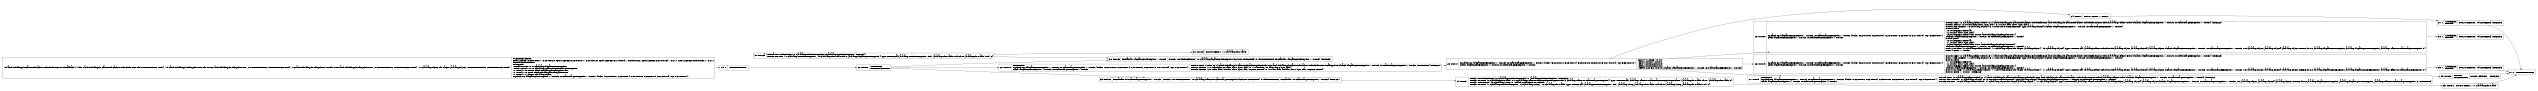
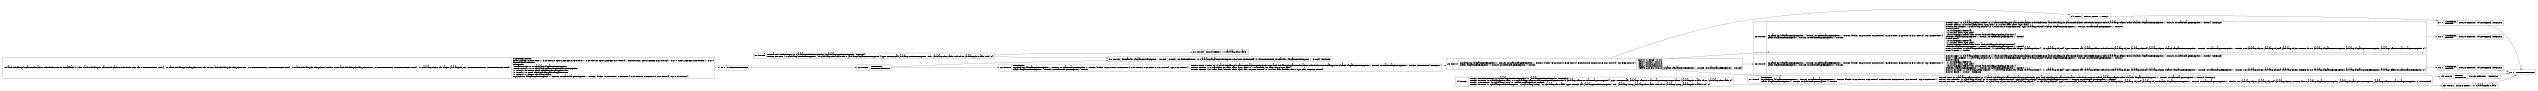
node "20: ?": text "MTH_ENTER_NOT" -> "MTH_ENTER_BLOCK"
node "36: 0x0000": text "EXC_TOP_SPLITTER" -> "TRY_TOP_SPLITTER"
node "21: ?": text "MTH_EXIT_BLOCK" -> "ORIG_EXIT_BLOCK"
node "29: 0x0028": text "ORIG_RETURN" -> "ORIG_APUT"
node "33: 0x0030": removed
